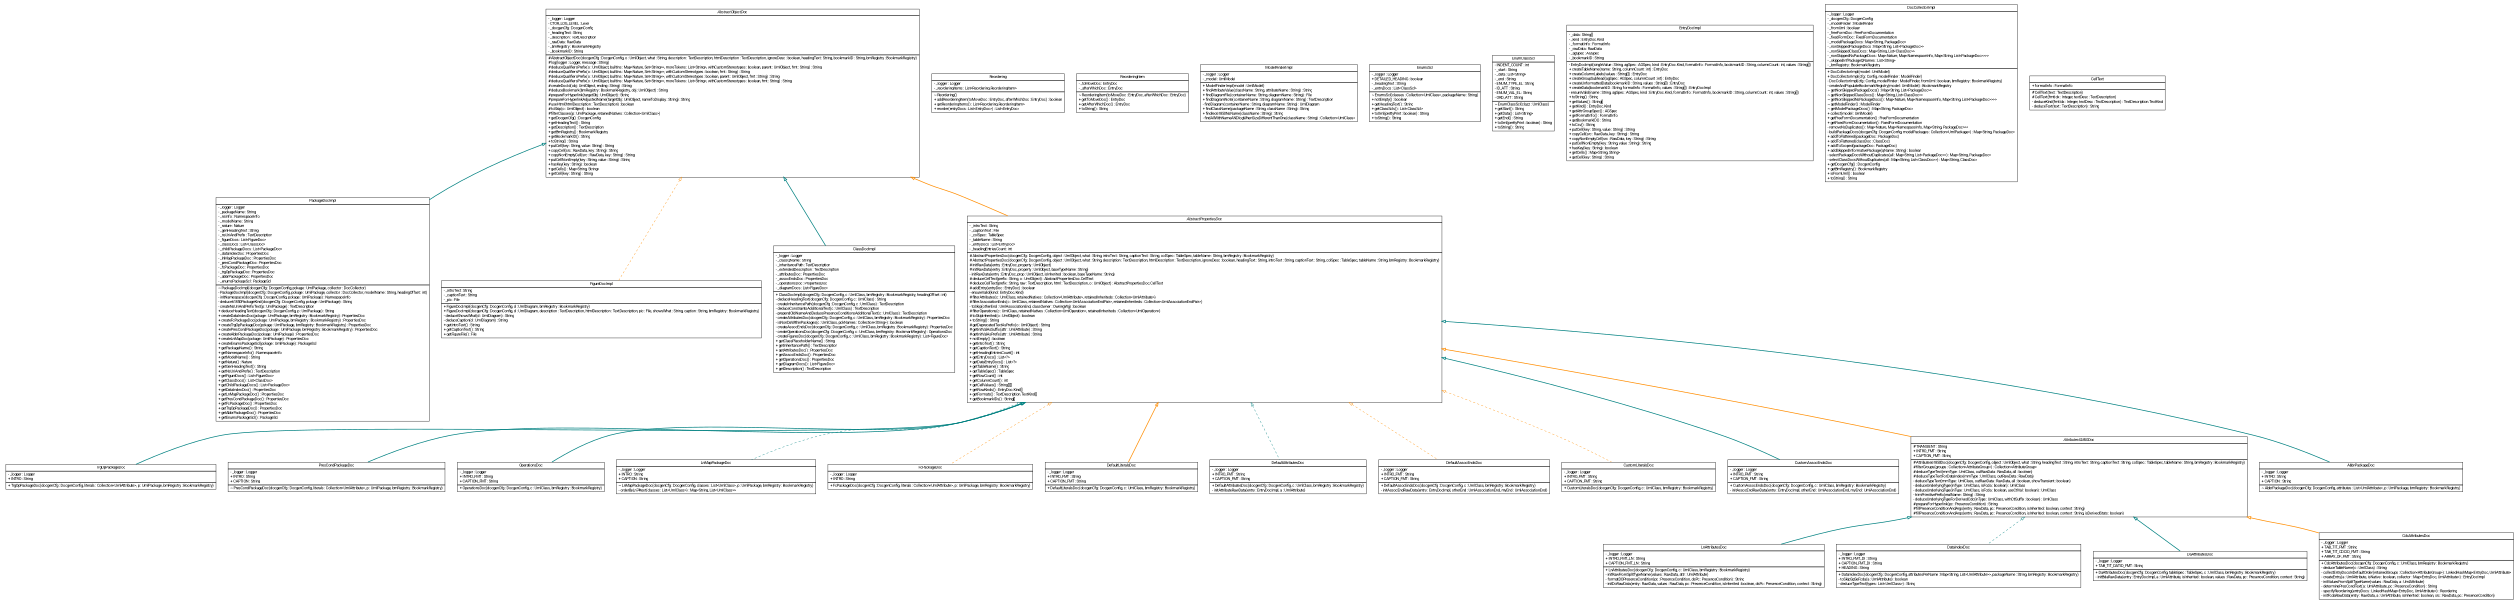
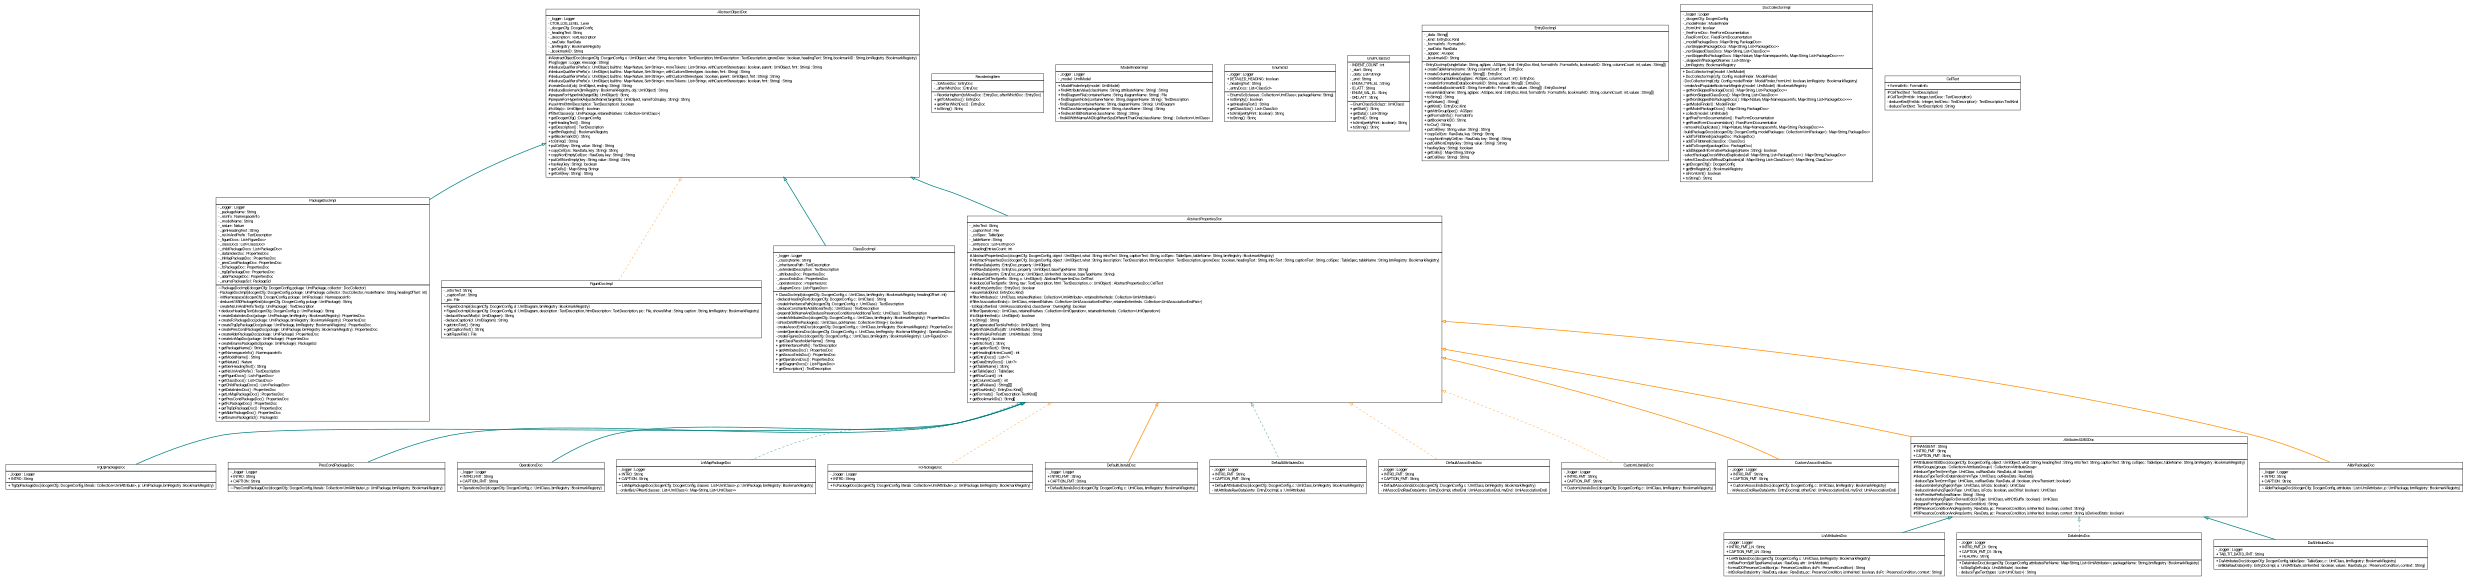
node "Reordering": removed
edge "AbstractPropertiesDoc" -> "AbstractObjectDoc": color darkorange -> teal
edge "AbbrPackageDoc" -> "AbstractPropertiesDoc": color teal -> darkorange
edge "CustomAssocEndsDoc" -> "AbstractPropertiesDoc": color teal -> darkorange
node "CdcAttributesDoc": removed
